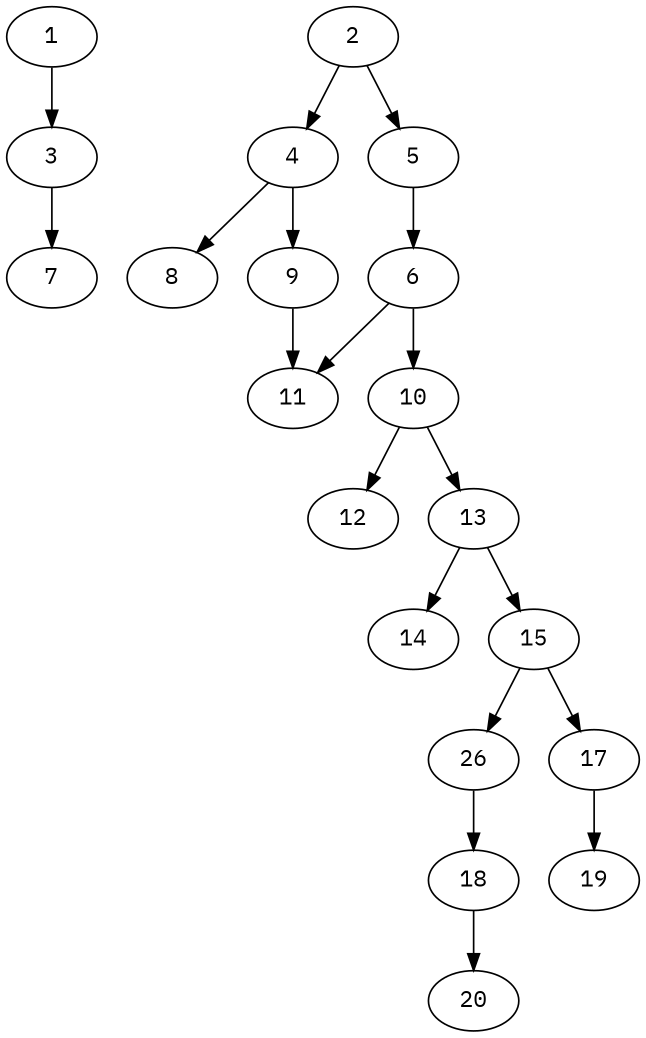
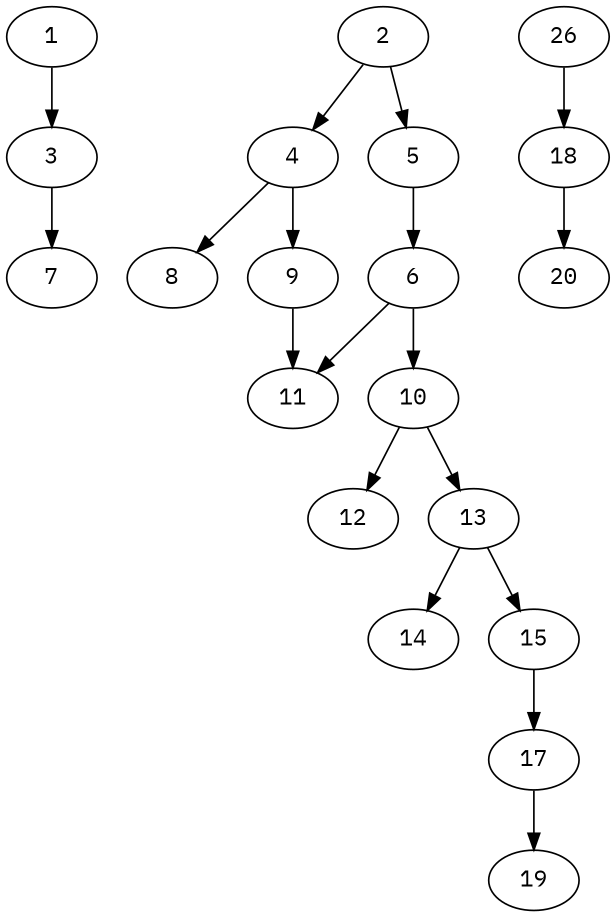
edge "15" -> "26": removed
